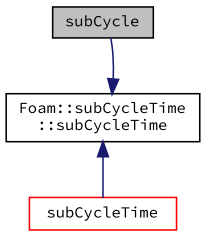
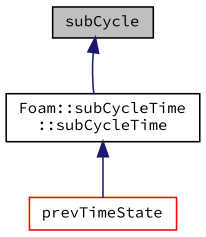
edge "subCycle" -> "Foam::subCycleTime ::subCycleTime": reversed
node "subCycleTime": label "subCycleTime" -> "prevTimeState"
